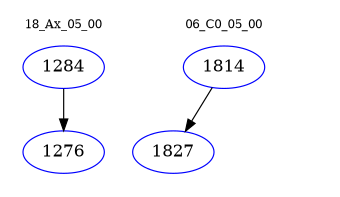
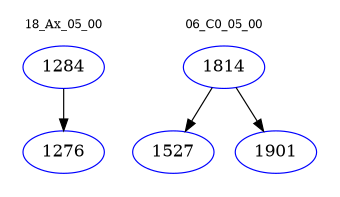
node "1827": label "1827" -> "1527"
node "1901": added
